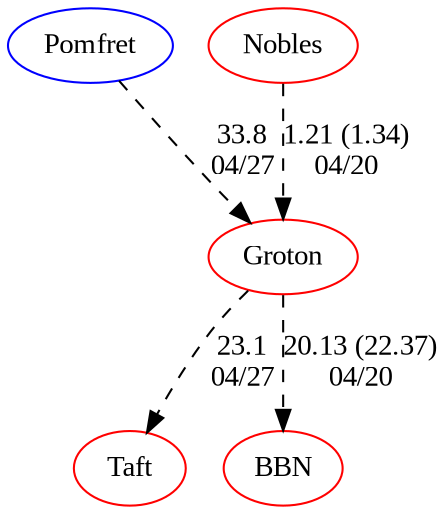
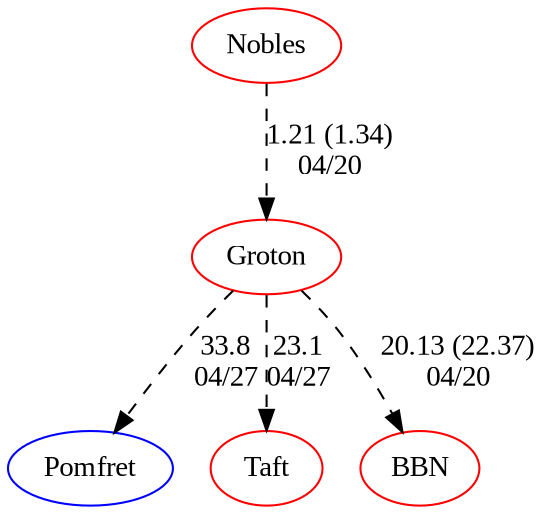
edge "Pomfret" -> "Groton": reversed
